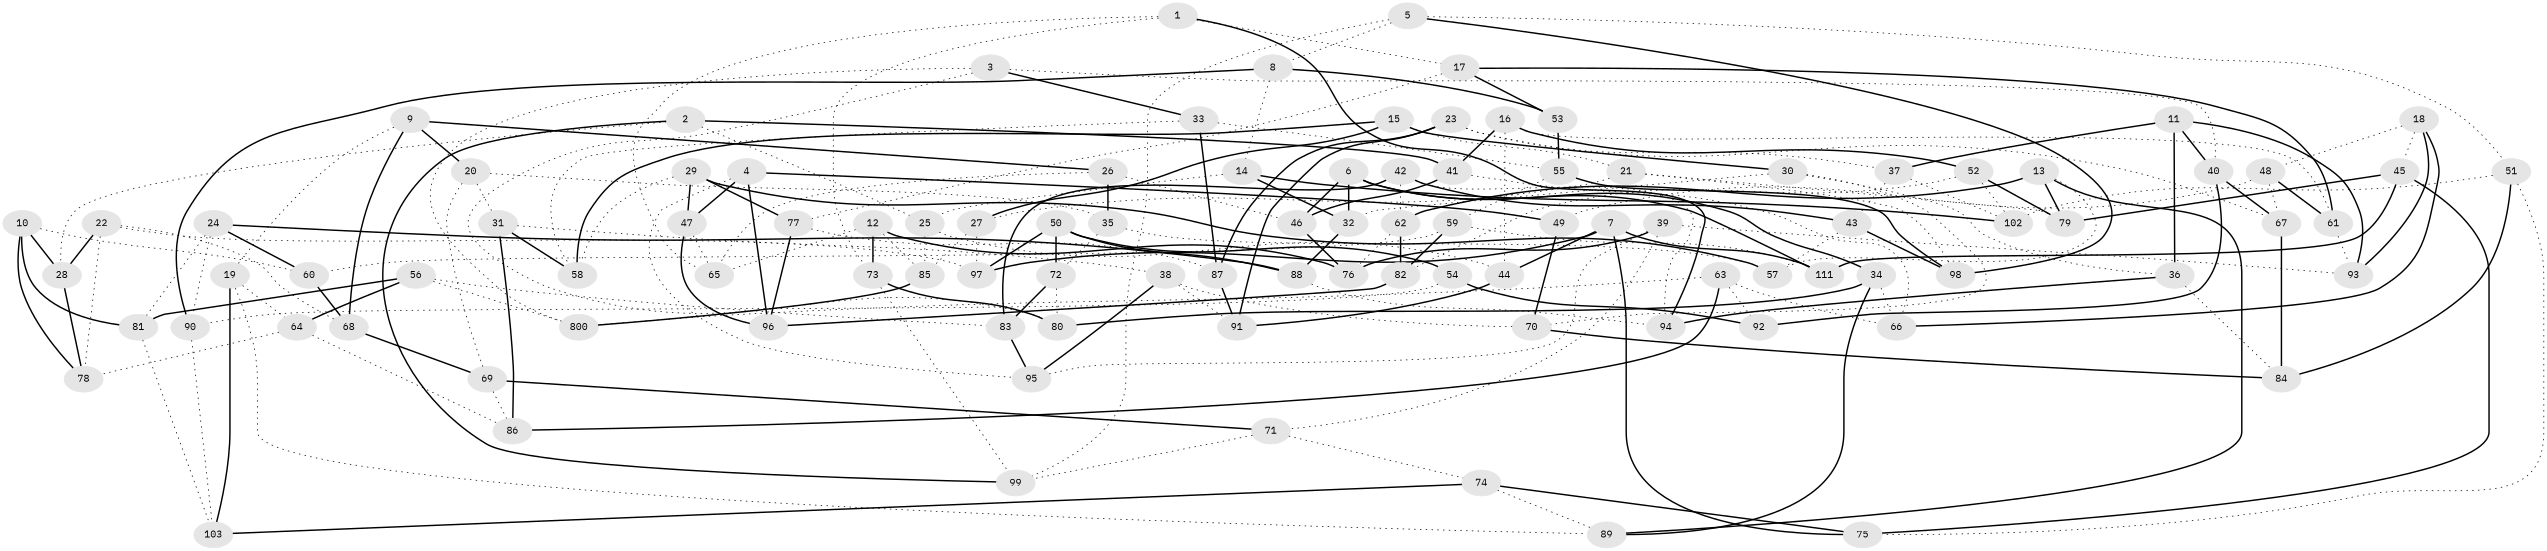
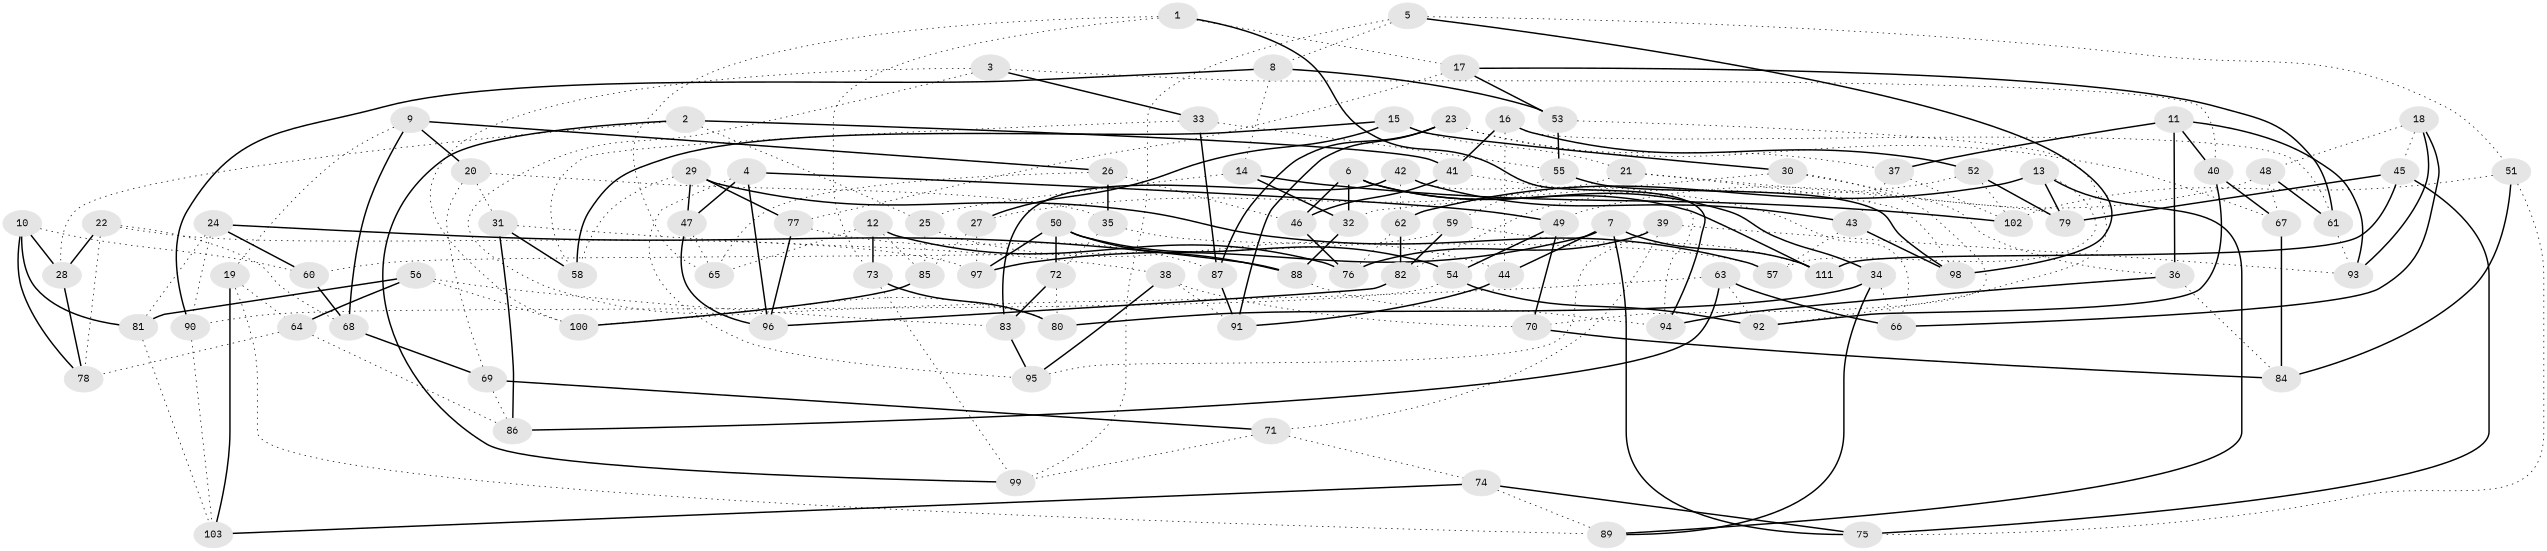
edge "53" -- "92": added
edge "49" -- "54": added
edge "63" -- "66": style dotted -> bold
node "800": label "800" -> "100"
